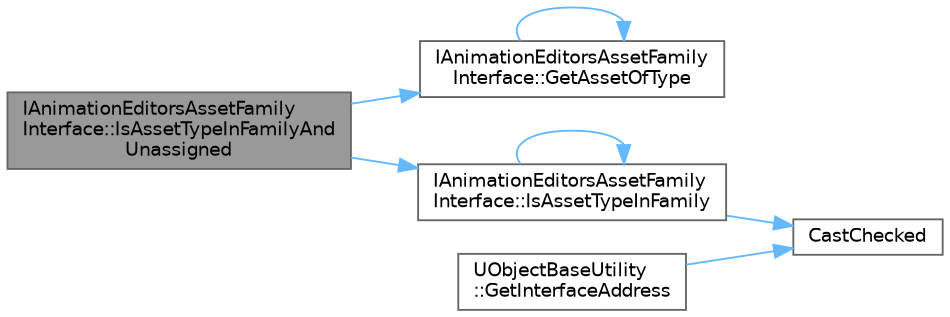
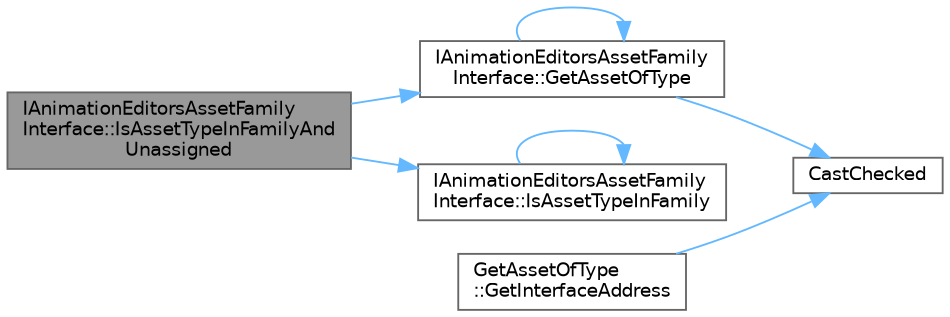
edge "IAnimationEditorsAssetFamily Interface::IsAssetTypeInFamily" -> "CastChecked": now "IAnimationEditorsAssetFamily Interface::GetAssetOfType" -> "CastChecked"
node "UObjectBaseUtility ::GetInterfaceAddress": label "UObjectBaseUtility ::GetInterfaceAddress" -> "GetAssetOfType ::GetInterfaceAddress"
